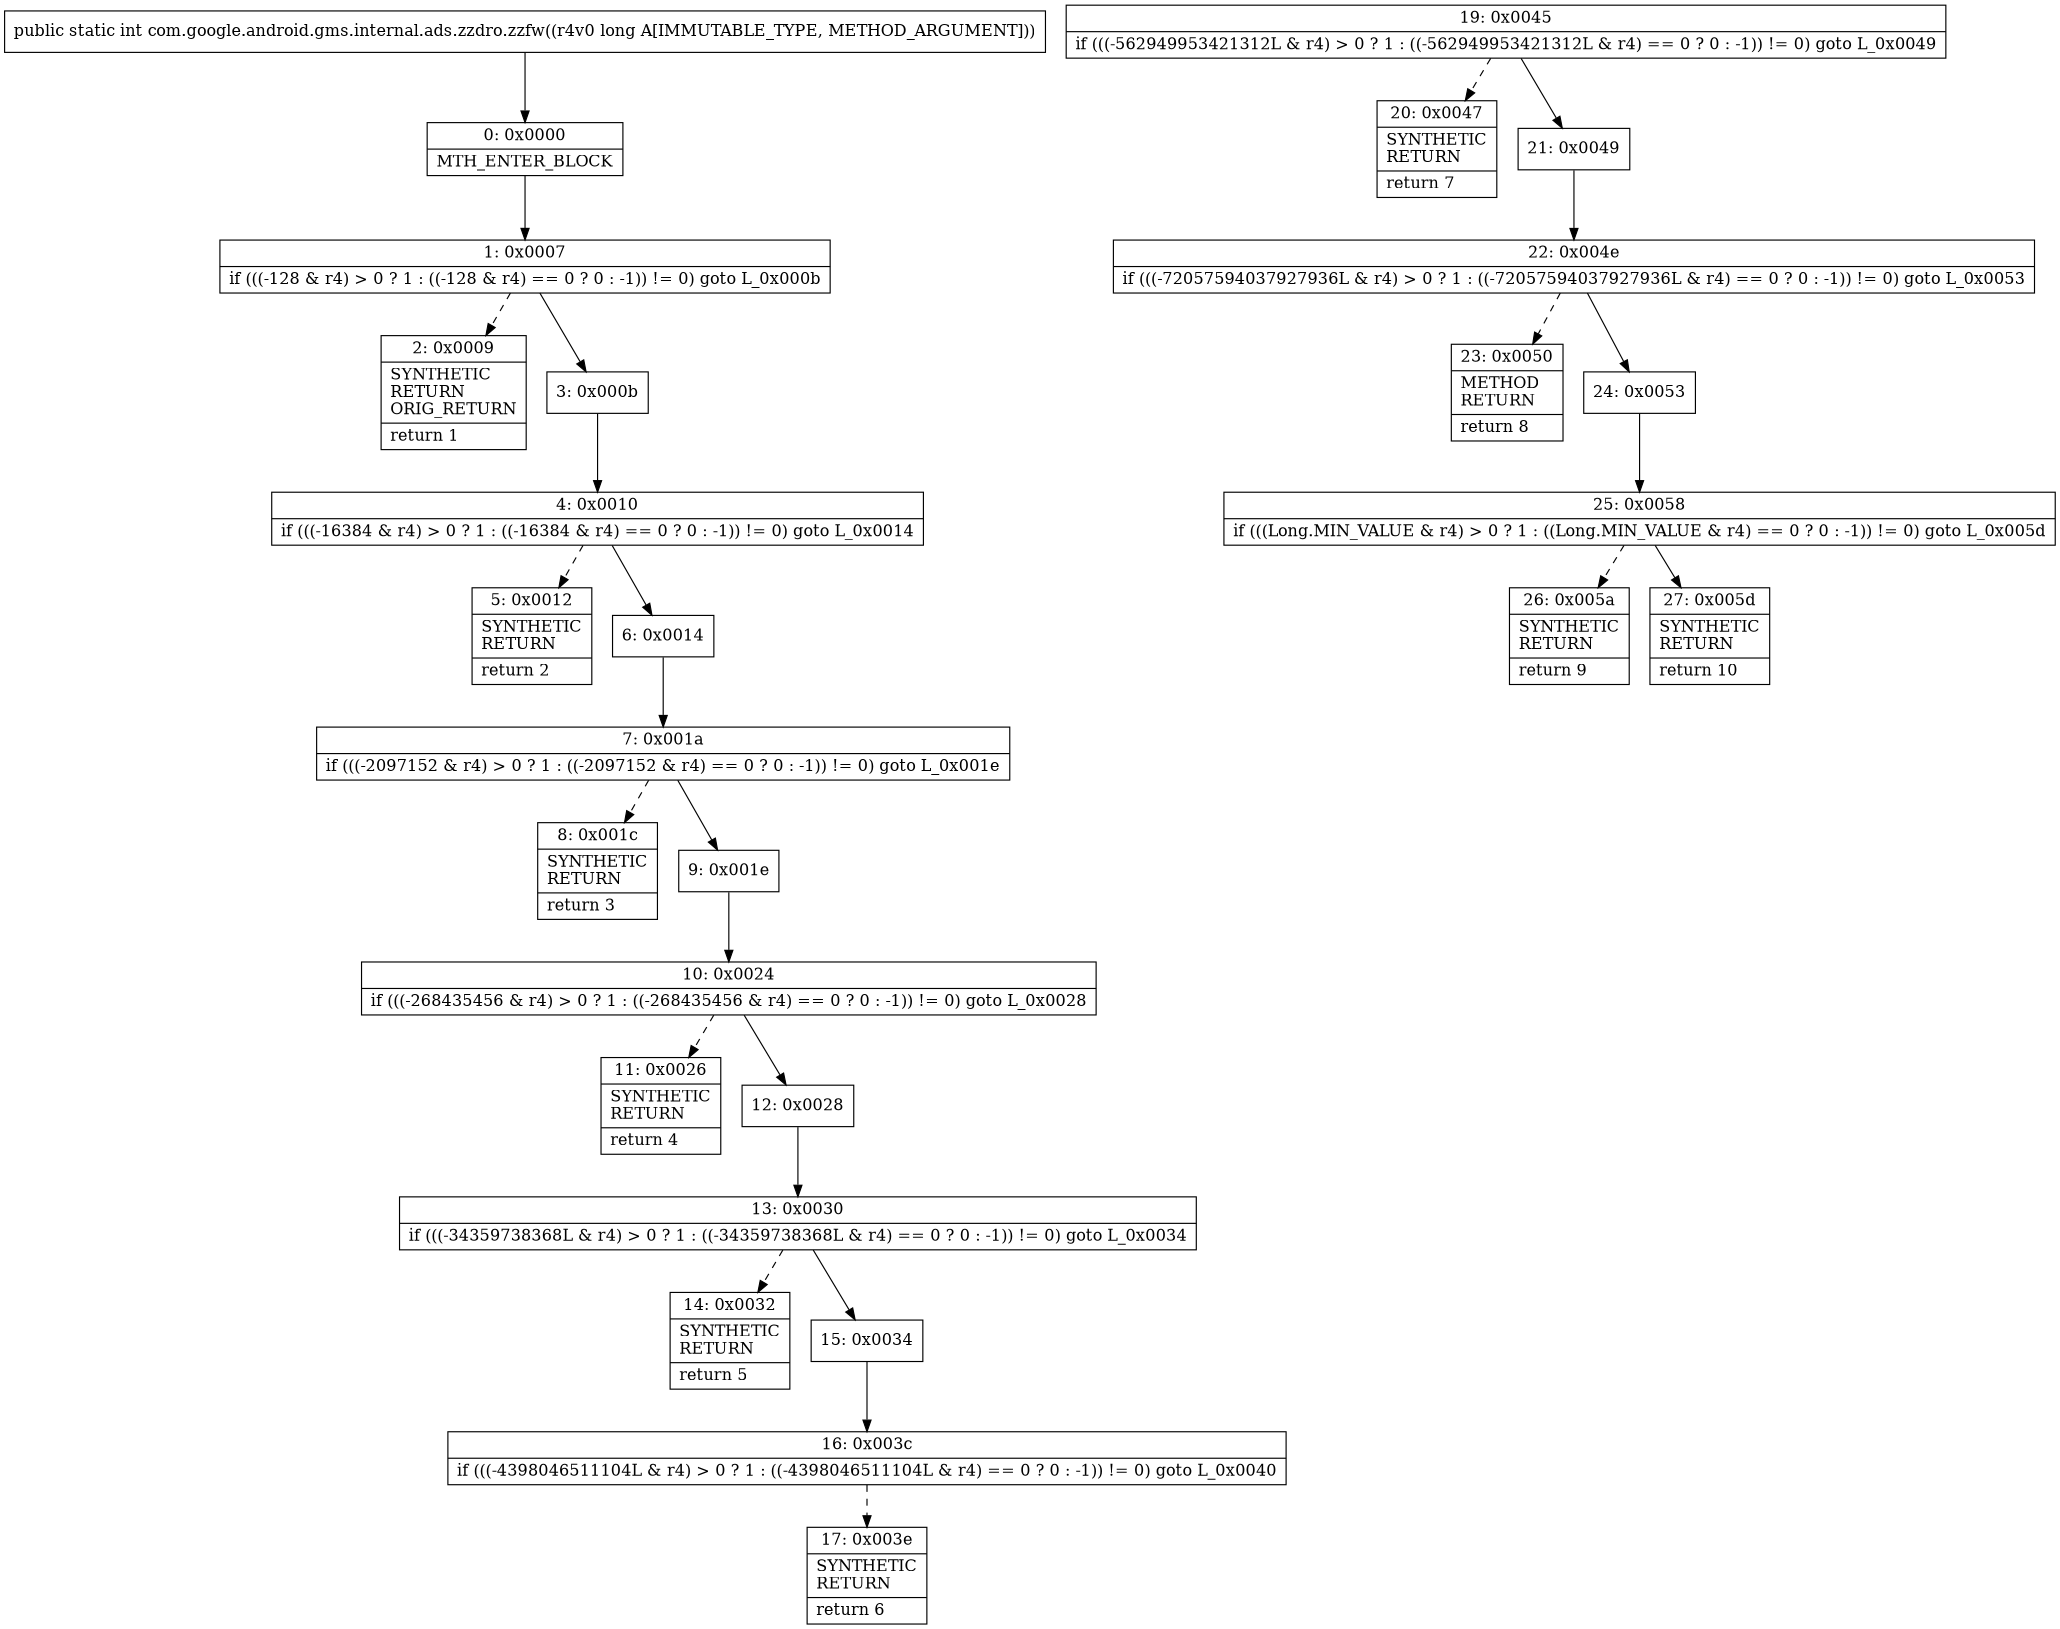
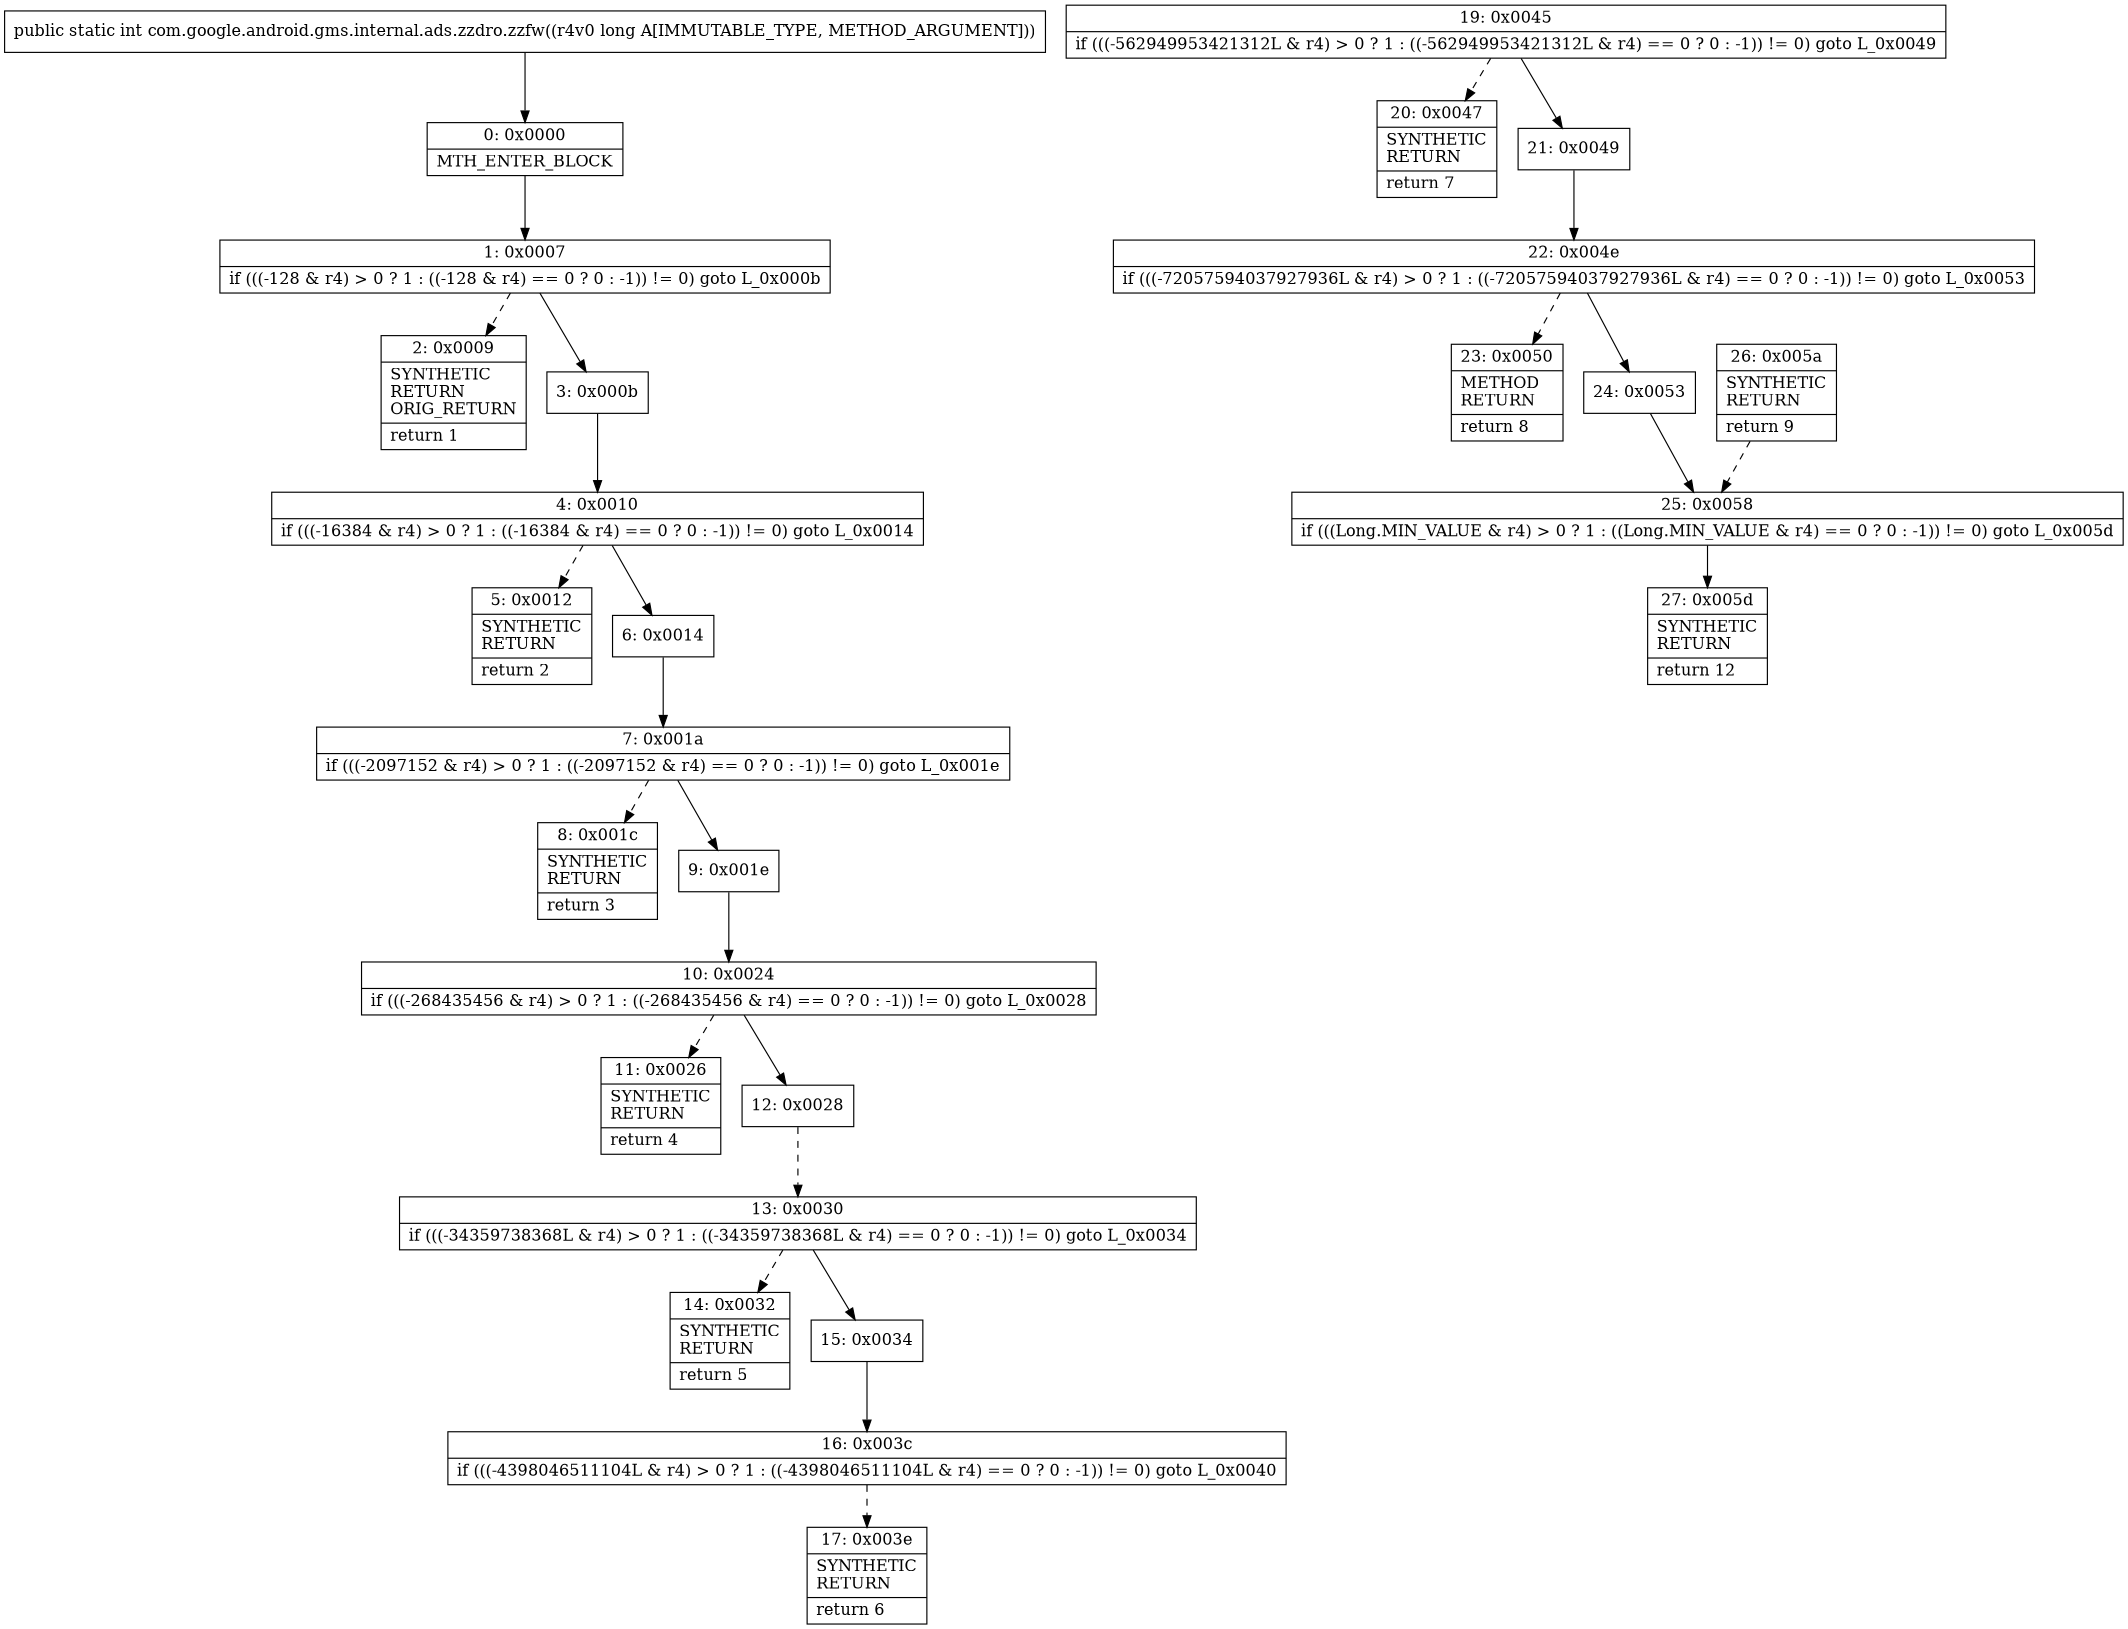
edge "25: 0x0058" -> "26: 0x005a": reversed
node "27: 0x005d": text "return 10" -> "return 12"
edge "12: 0x0028" -> "13: 0x0030": style solid -> dashed
